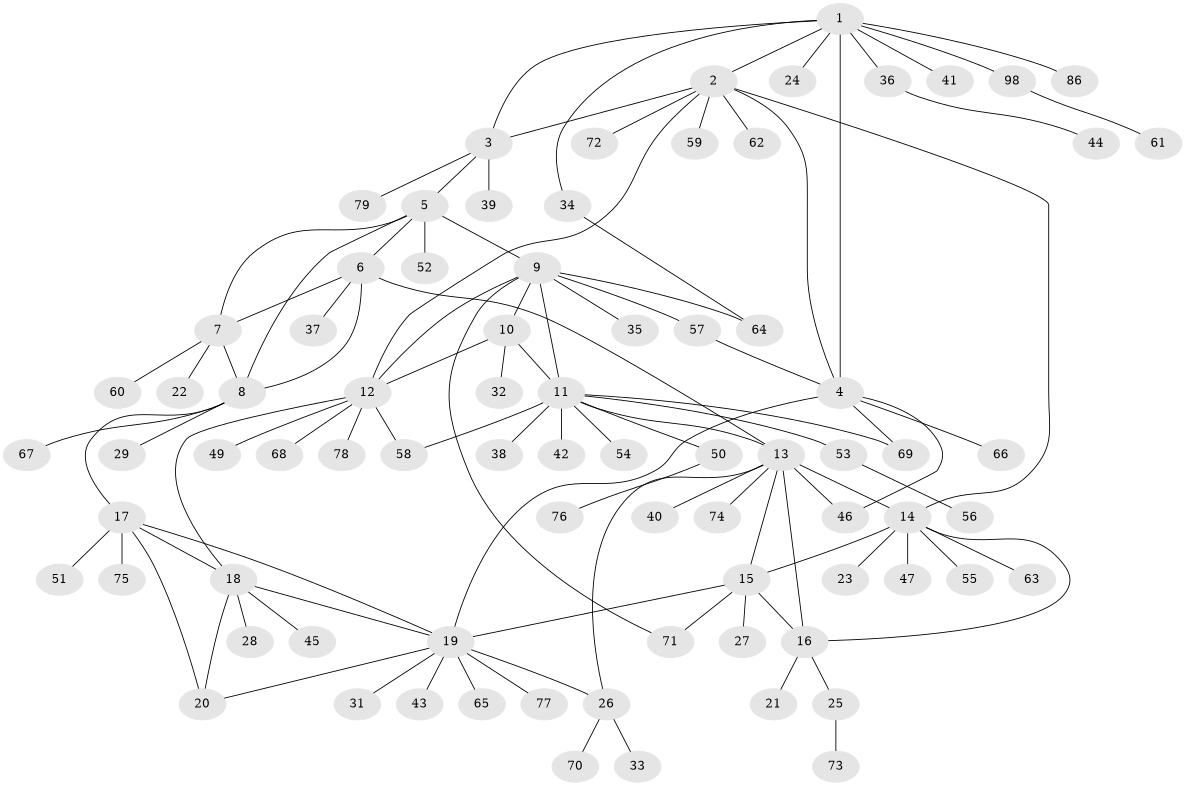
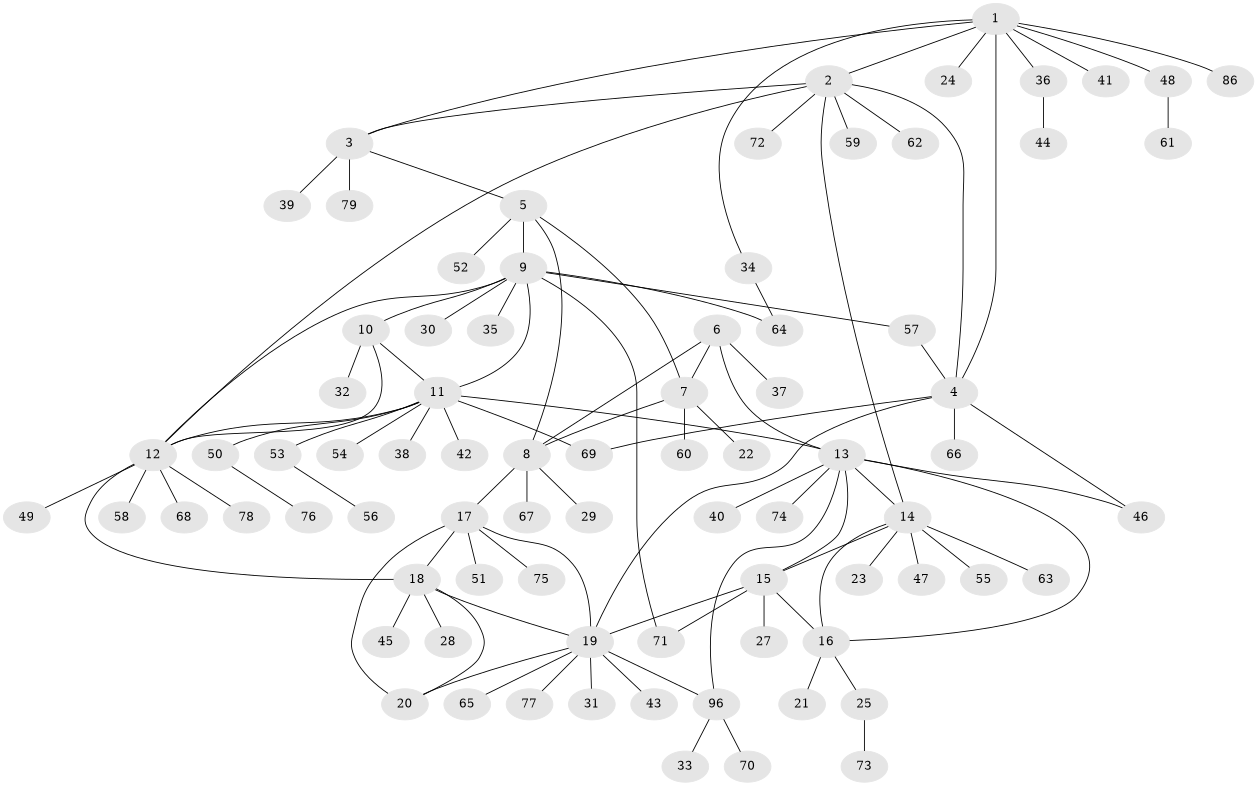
node "98": label "98" -> "48"
edge "5" -- "6": removed
node "30": added
edge "11" -- "58": now "11" -- "12"
node "26": label "26" -> "96"
